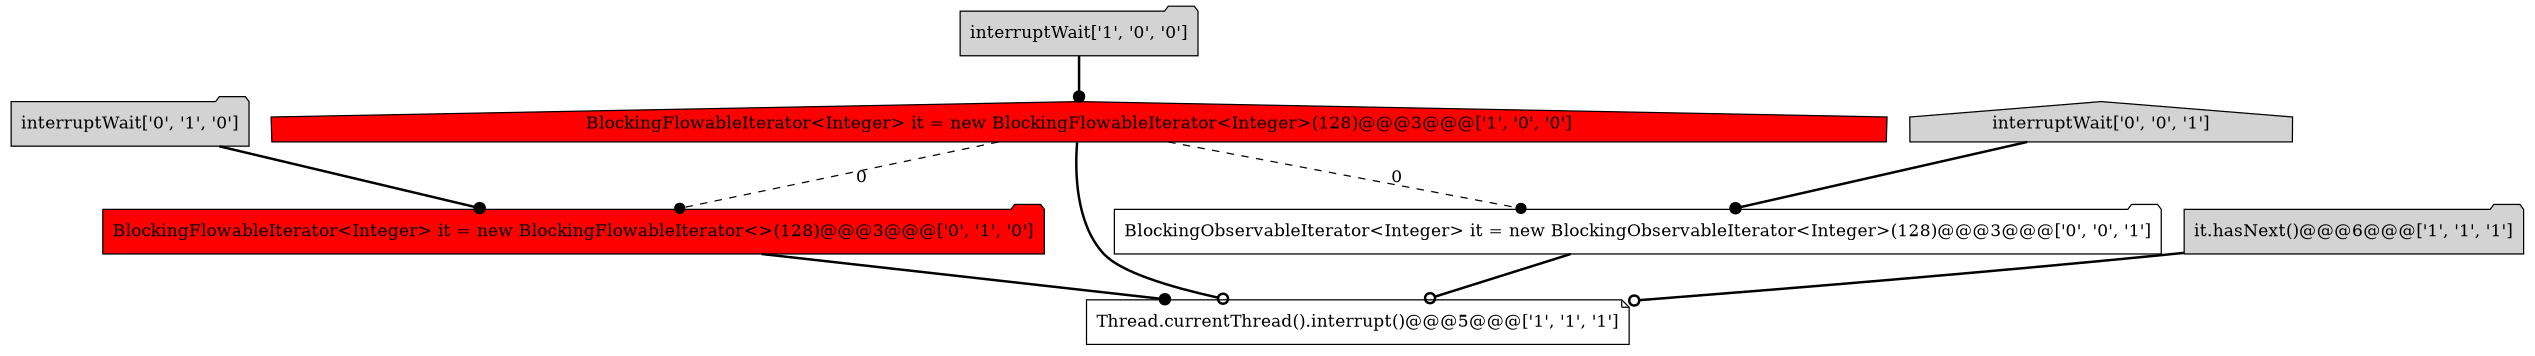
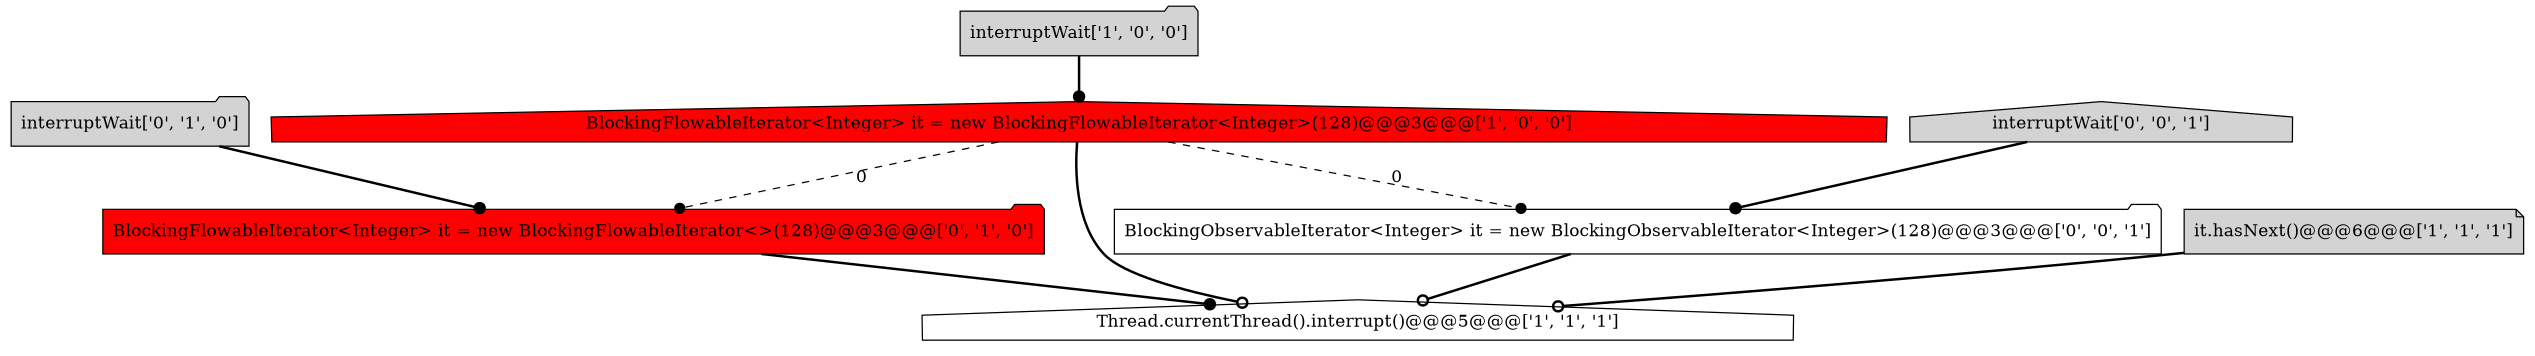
node "it.hasNext()@@@6@@@['1', '1', '1']": shape folder -> note
node "Thread.currentThread().interrupt()@@@5@@@['1', '1', '1']": shape note -> house
